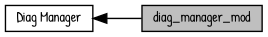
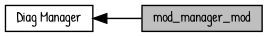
node "diag_manager_mod": label "diag_manager_mod" -> "mod_manager_mod"
